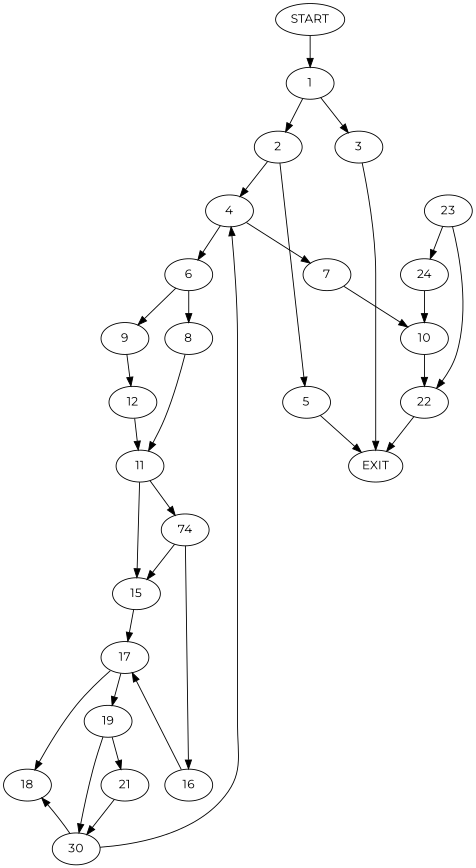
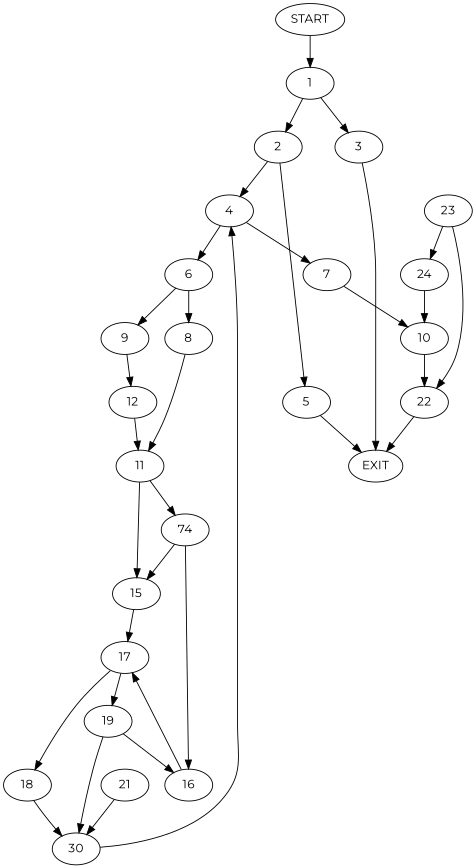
edge "19" -> "21": now "19" -> "16"
edge "30" -> "18": reversed
